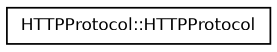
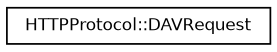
node "HTTPProtocol::HTTPProtocol": label "HTTPProtocol::HTTPProtocol" -> "HTTPProtocol::DAVRequest"
